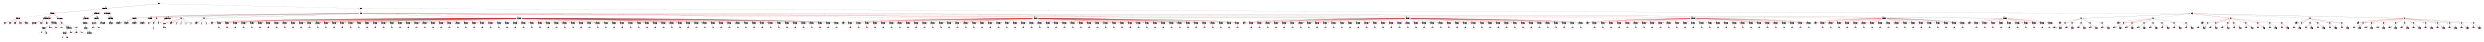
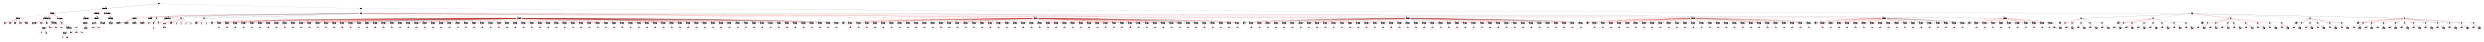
node "persName": removed
